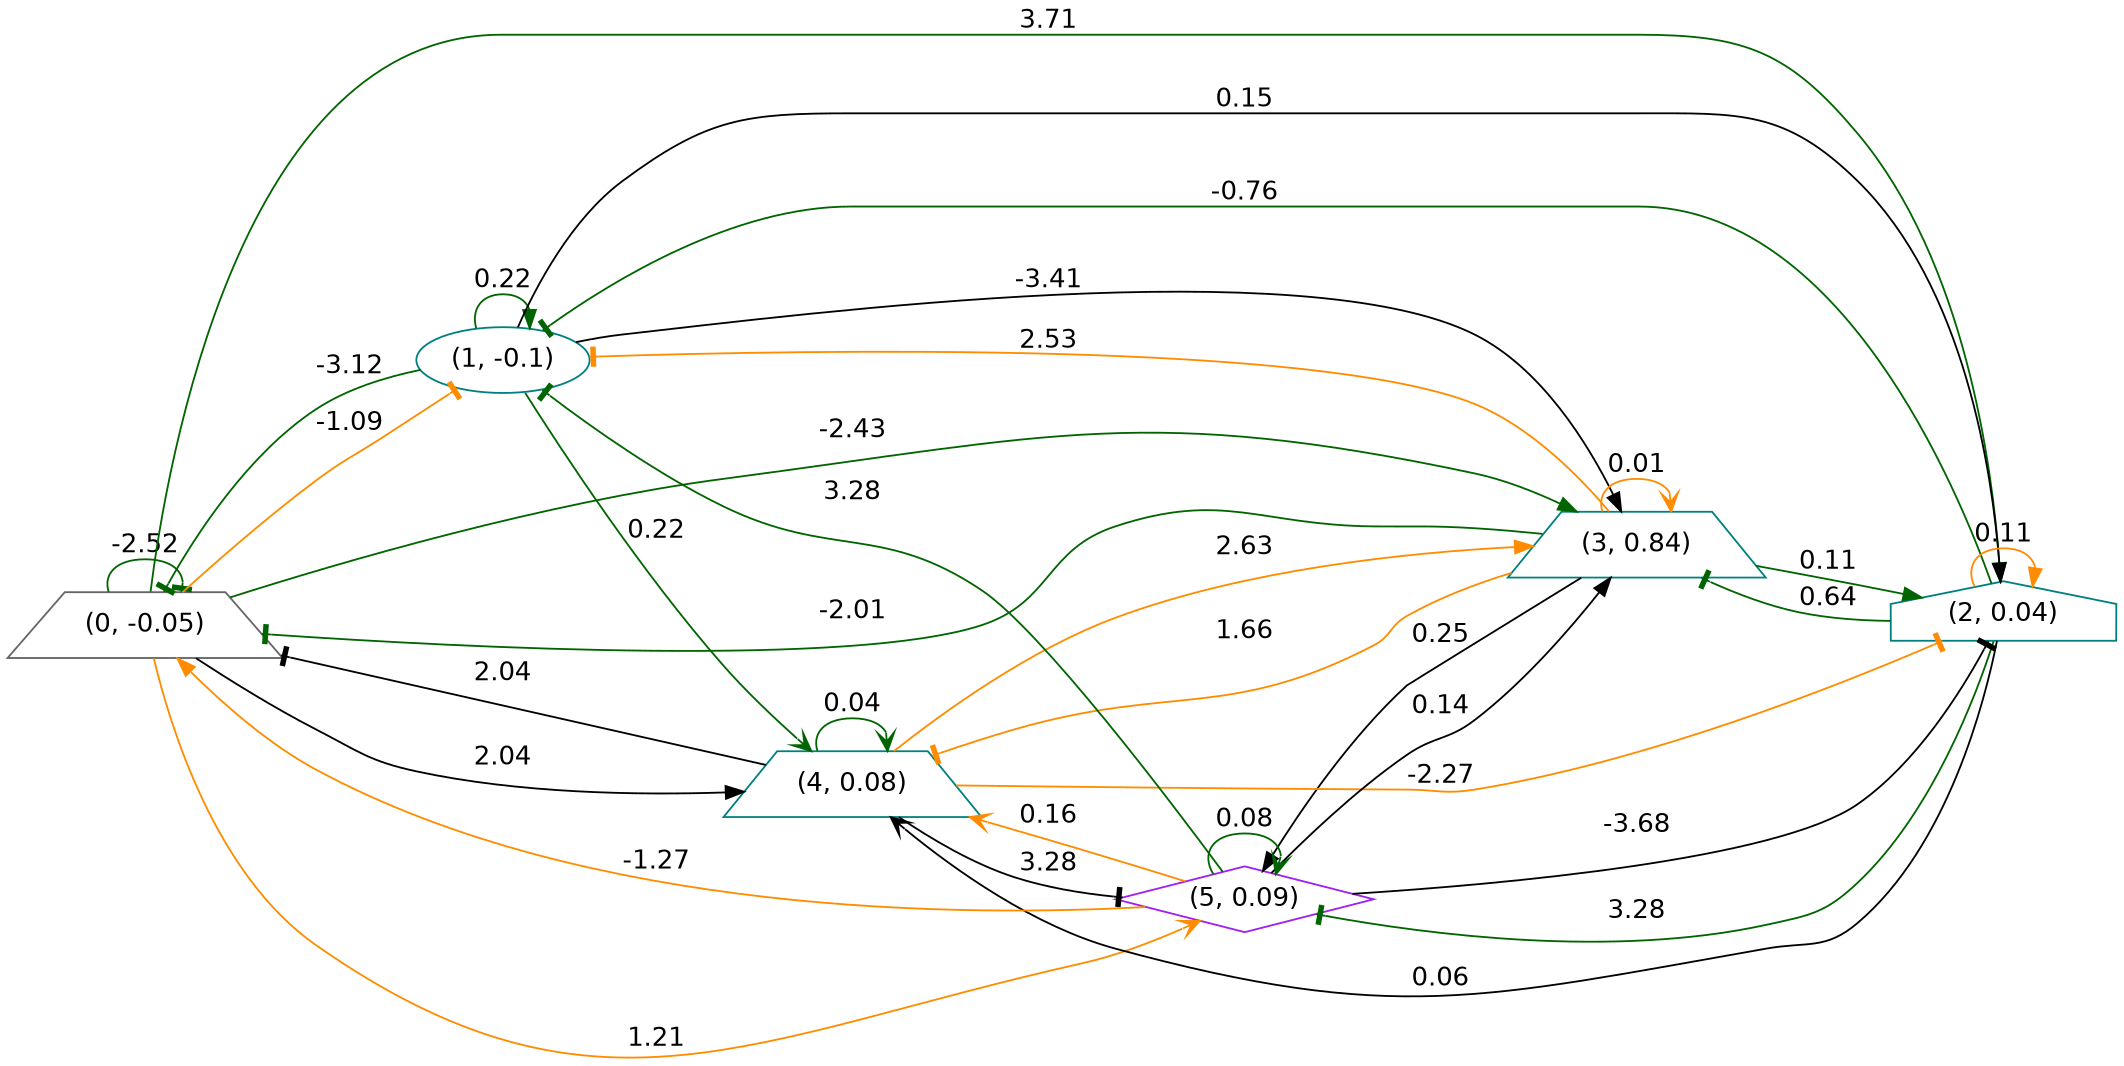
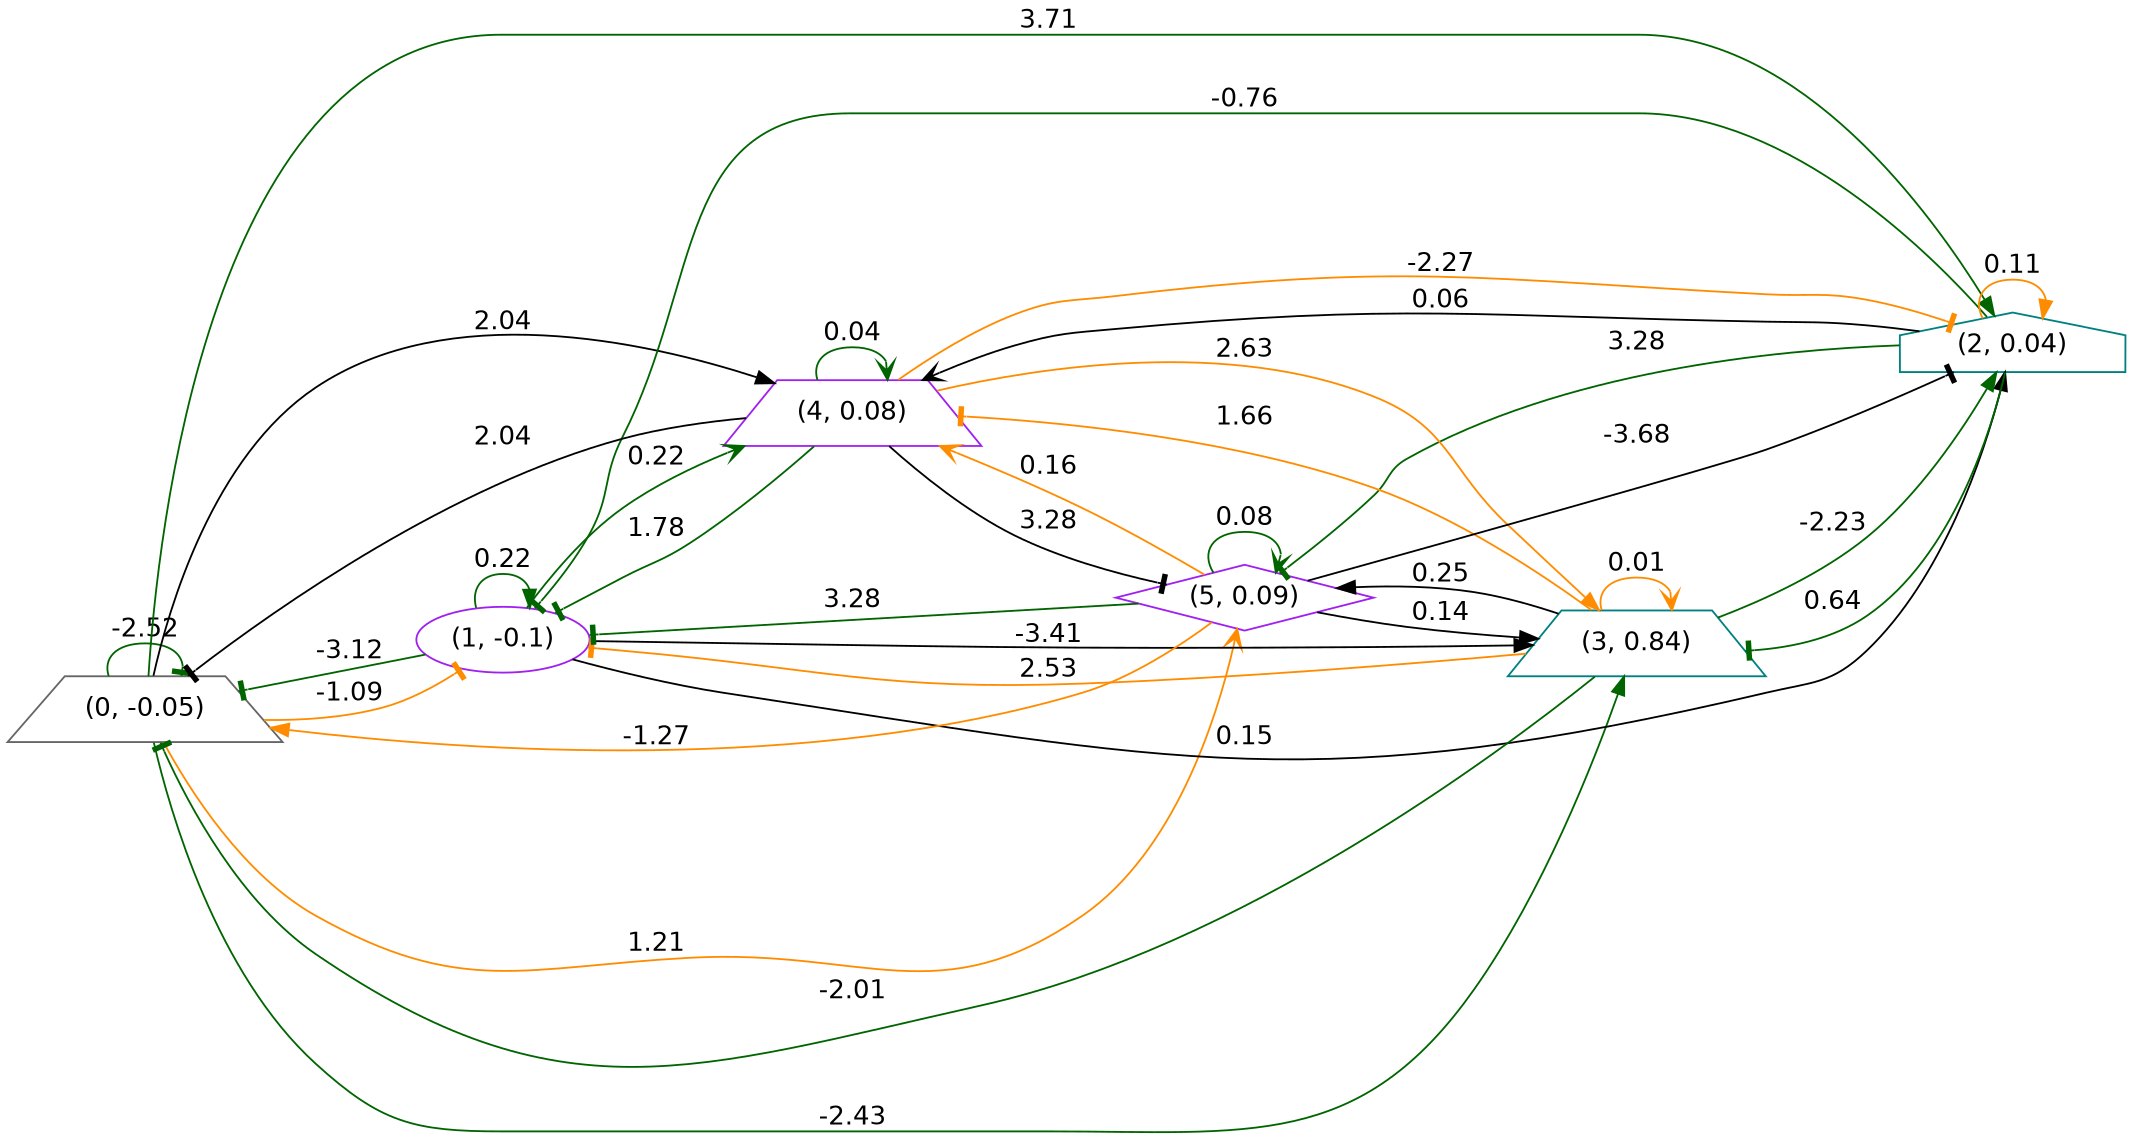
node "(1, -0.1)": color teal -> purple
edge "(4, 0.08)" -> "(1, -0.1)": added, label "1.78"
edge "(3, 0.84)" -> "(2, 0.04)": label "0.11" -> "-2.23"
node "(4, 0.08)": color teal -> purple
